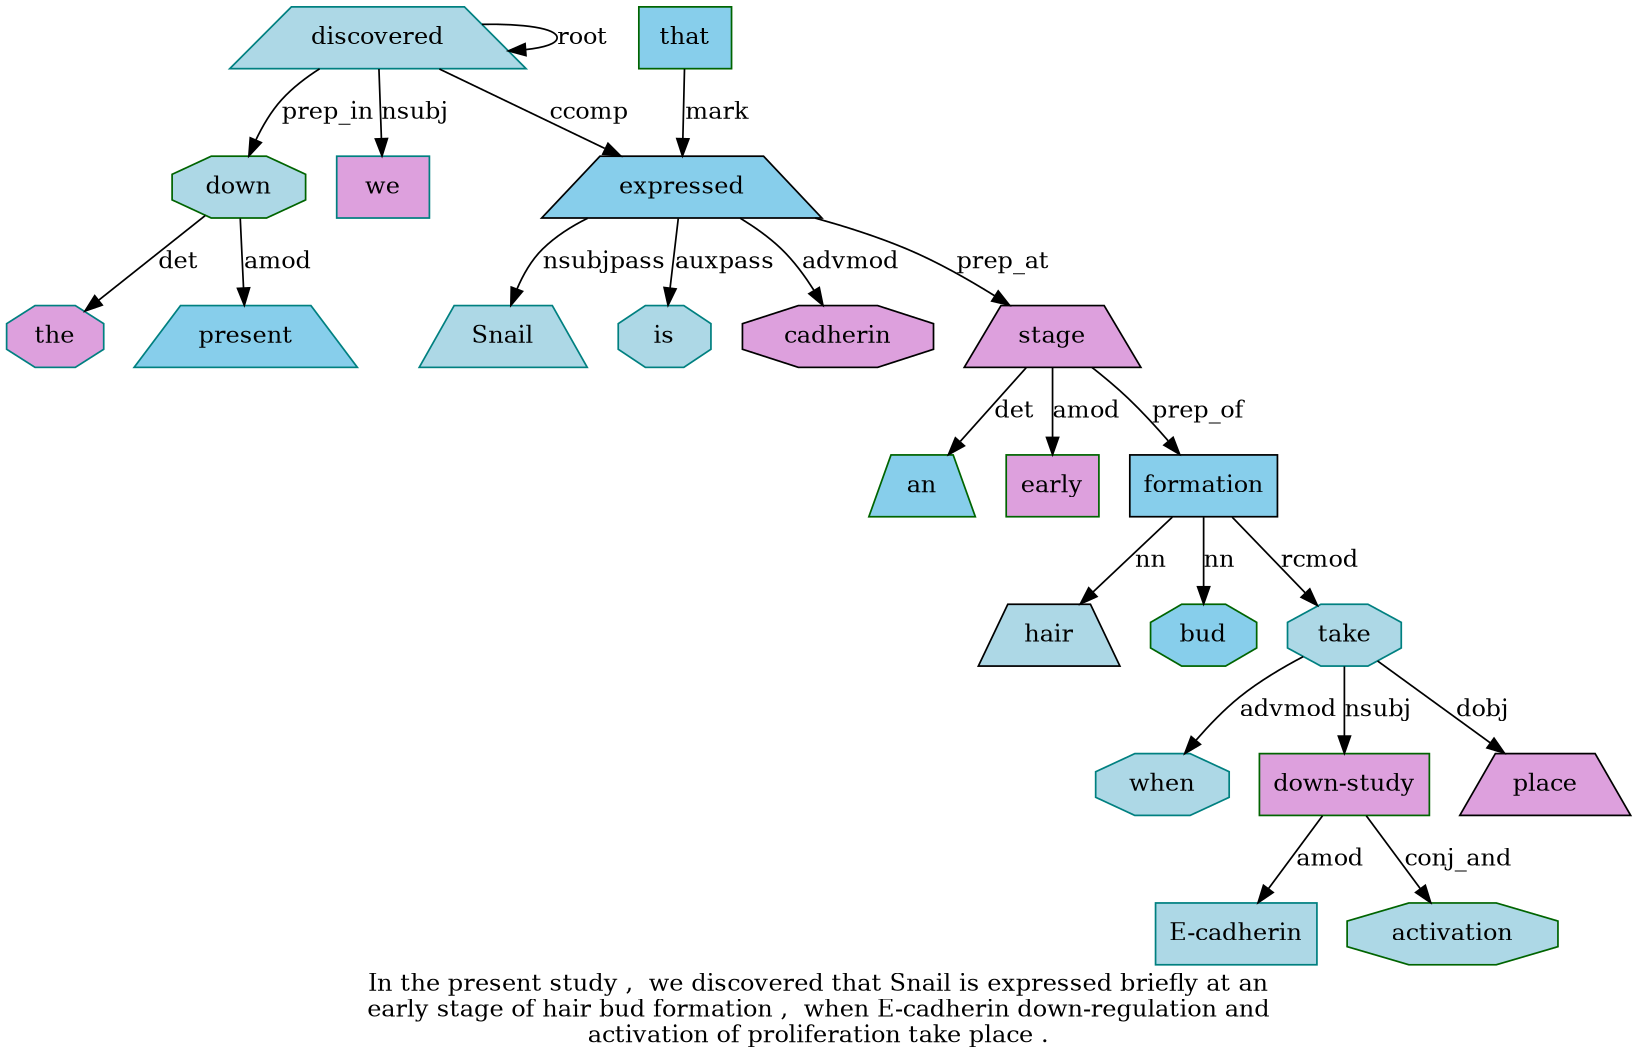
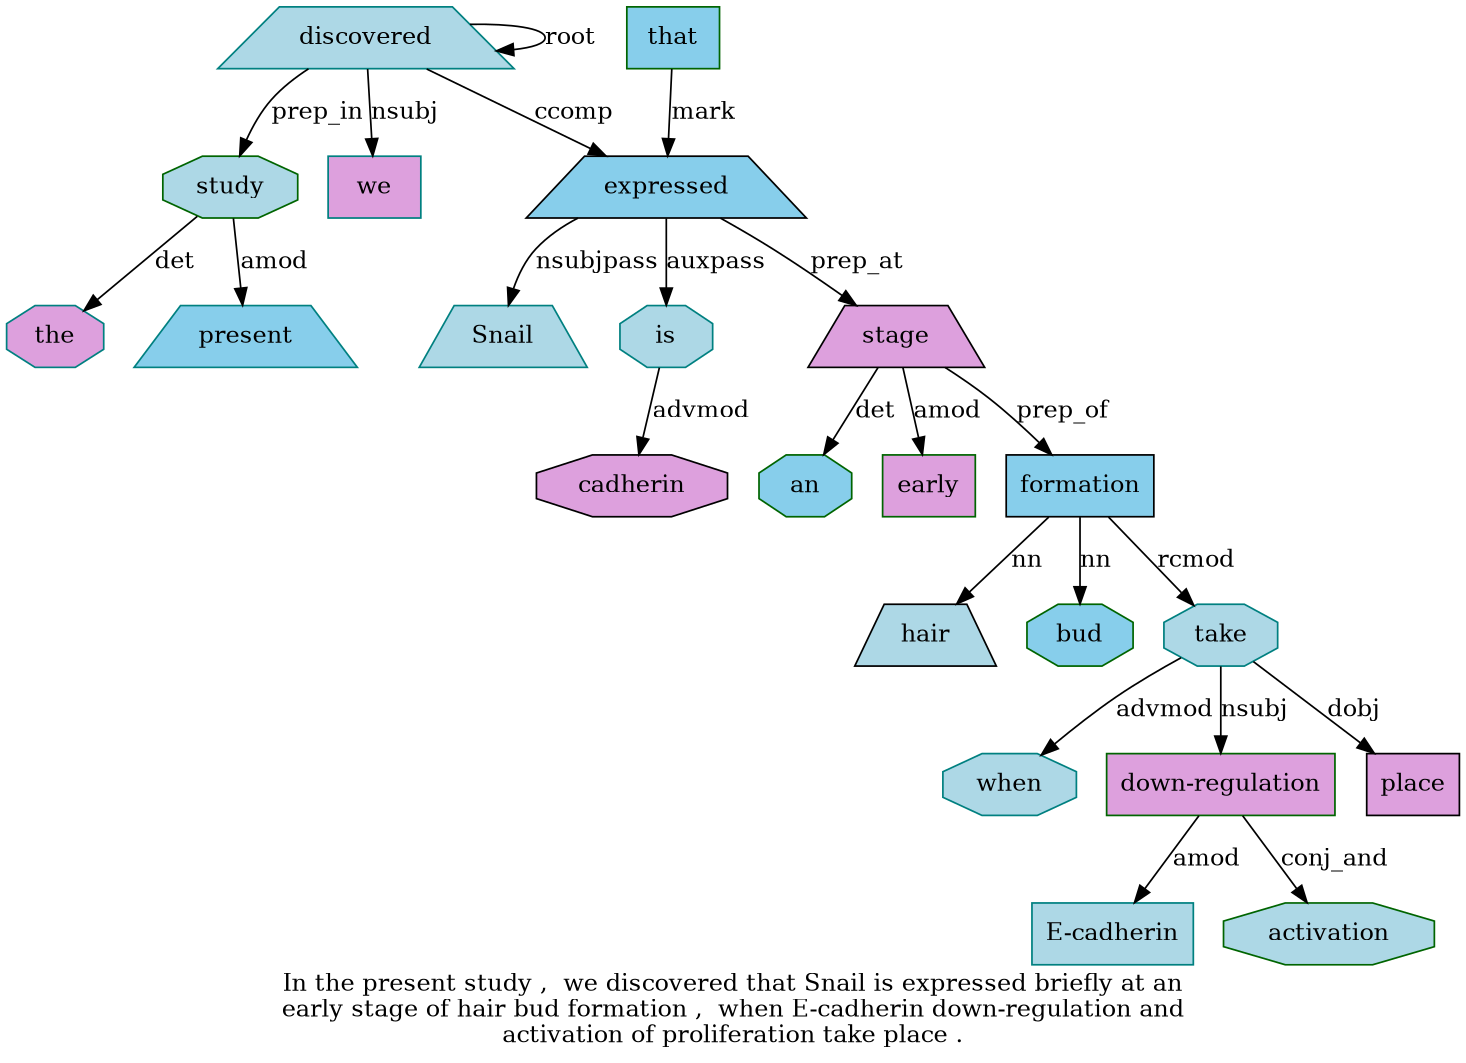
node "down": label "down" -> "study"
edge "expressed" -> "cadherin": now "is" -> "cadherin"
node "an": shape trapezium -> octagon
node "down-study": label "down-study" -> "down-regulation"
node "place": shape trapezium -> box
